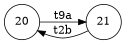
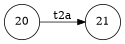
edge "20" -> "21": label "t9a" -> "t2a"
edge "21" -> "20": removed, label "t2b"
